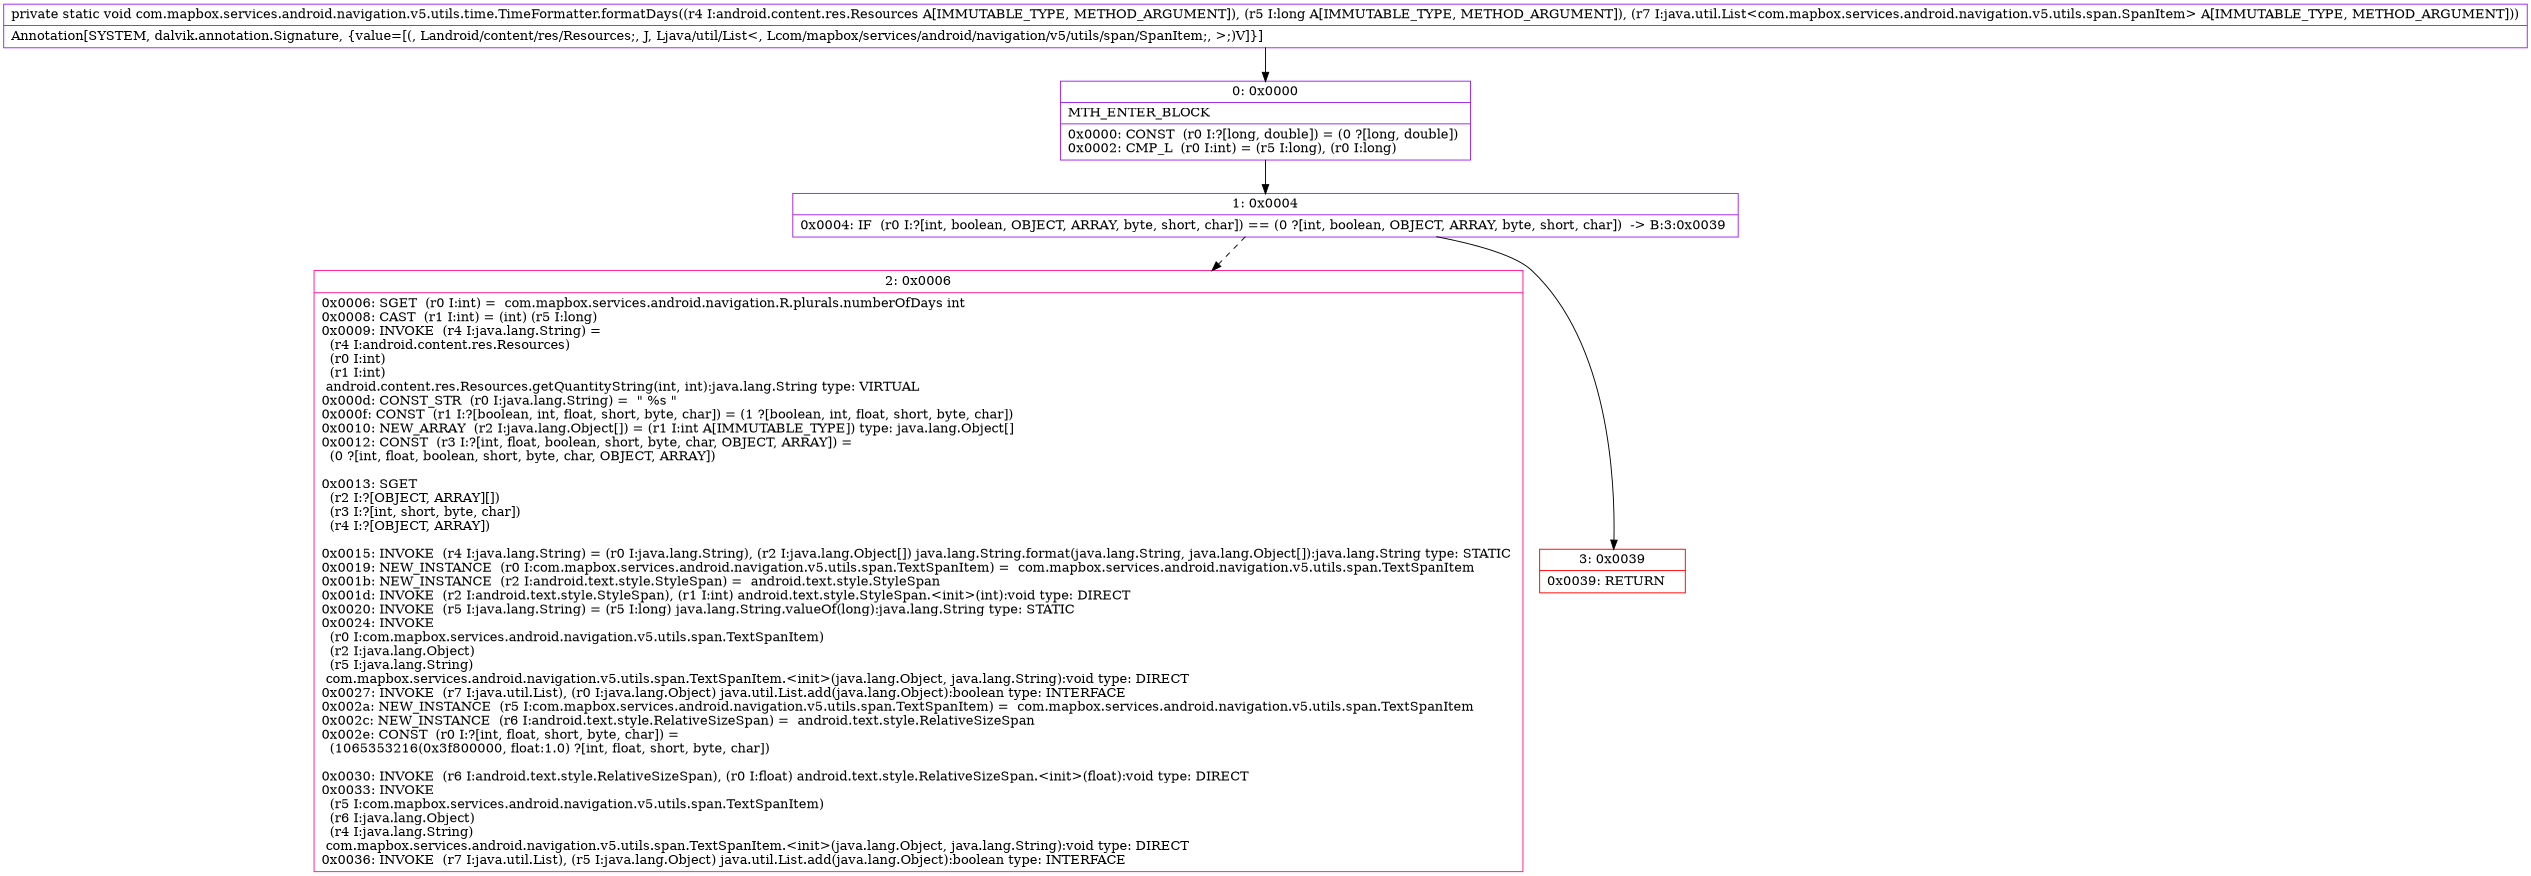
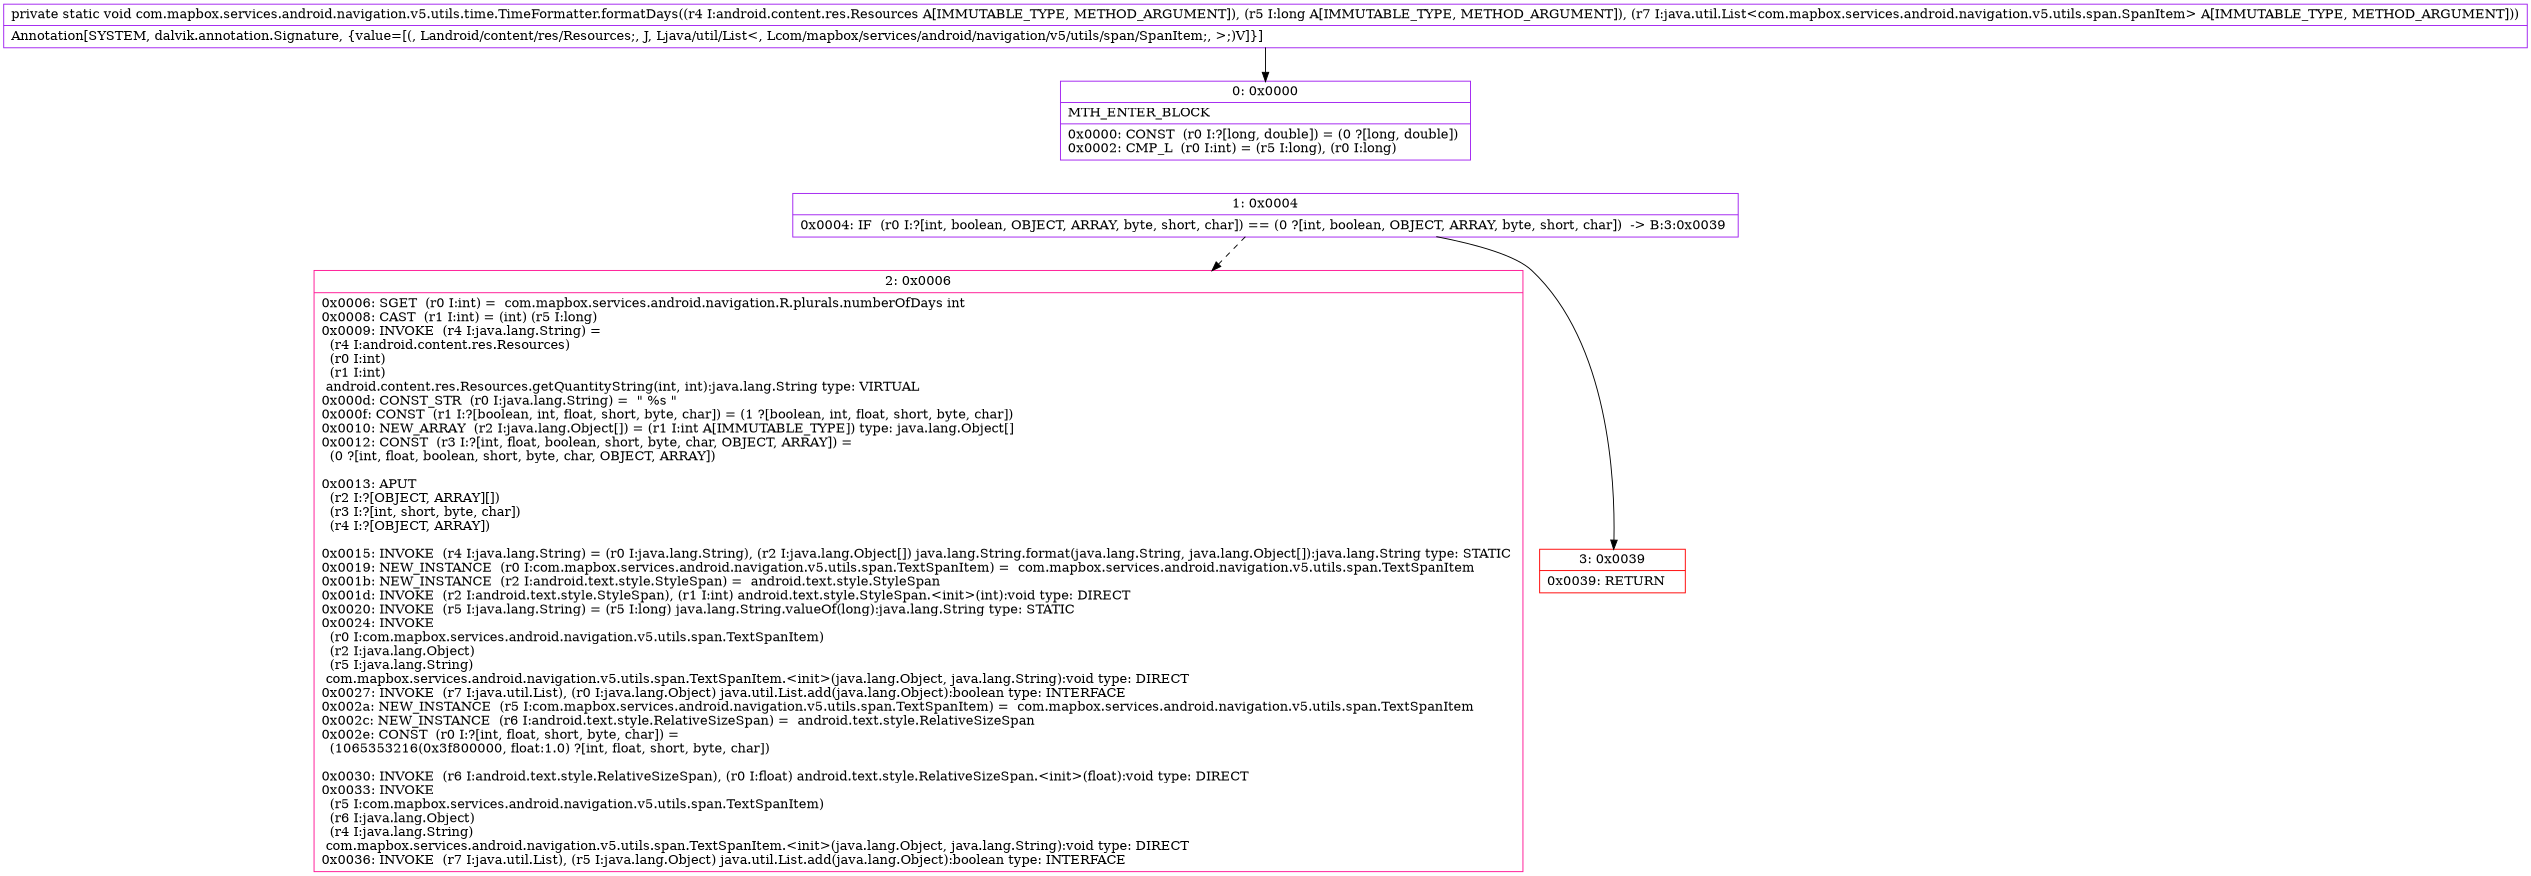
edge "0: 0x0000" -> "1: 0x0004": removed
node "2: 0x0006": text "0x0013: SGET" -> "0x0013: APUT"
